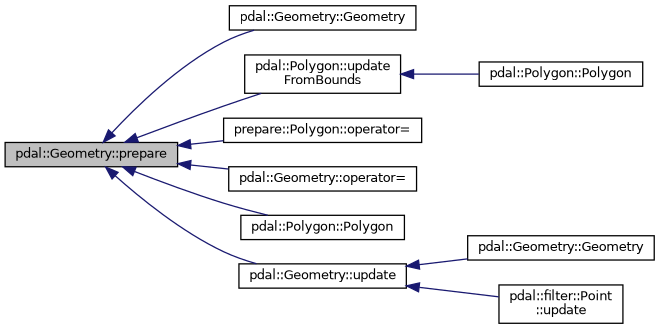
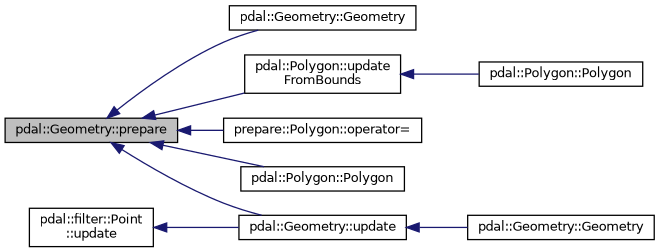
node "pdal::Geometry::operator=": removed
edge "pdal::filter::Point ::update" -> "pdal::Geometry::update": reversed
